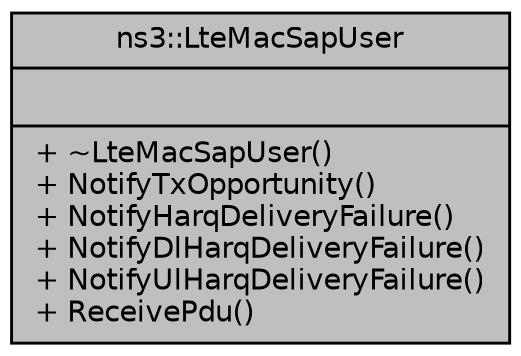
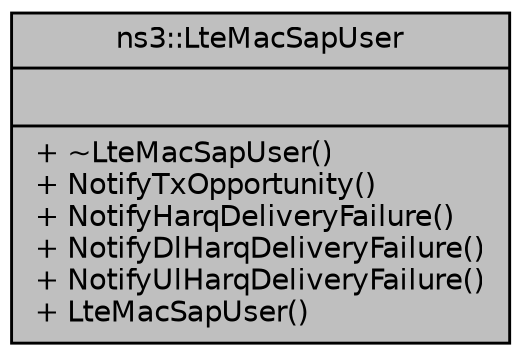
node "ns3::LteMacSapUser": text "+ ReceivePdu()" -> "+ LteMacSapUser()"
